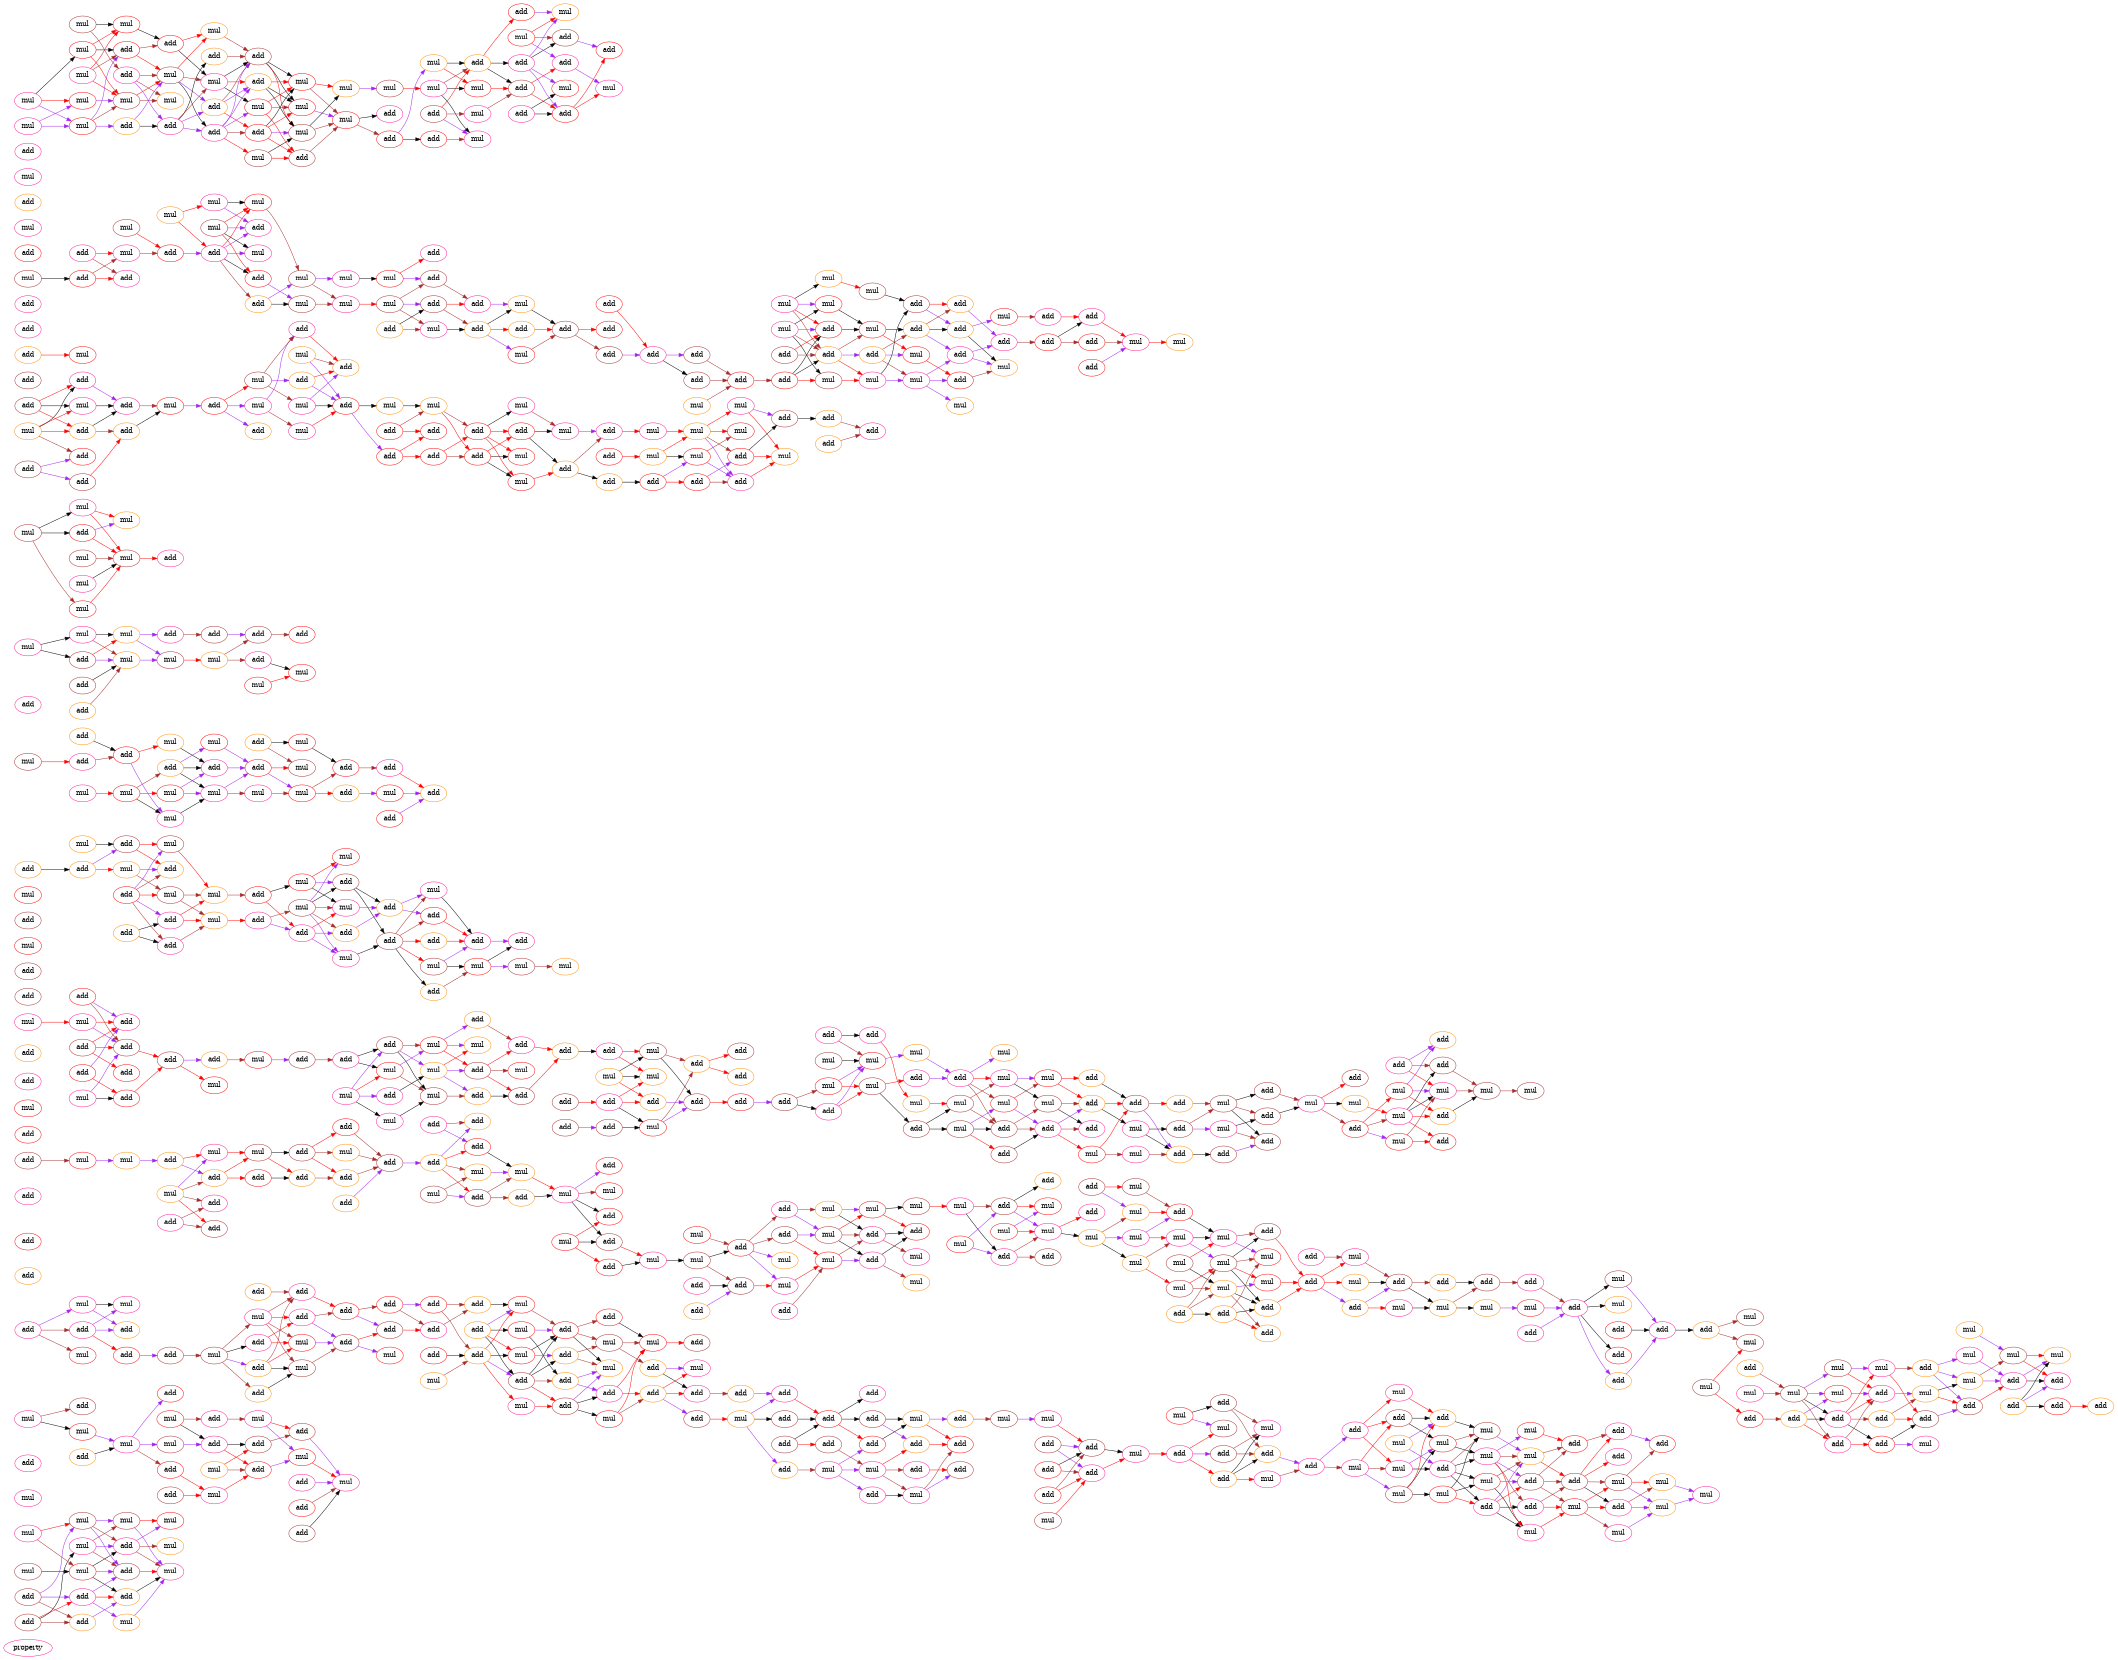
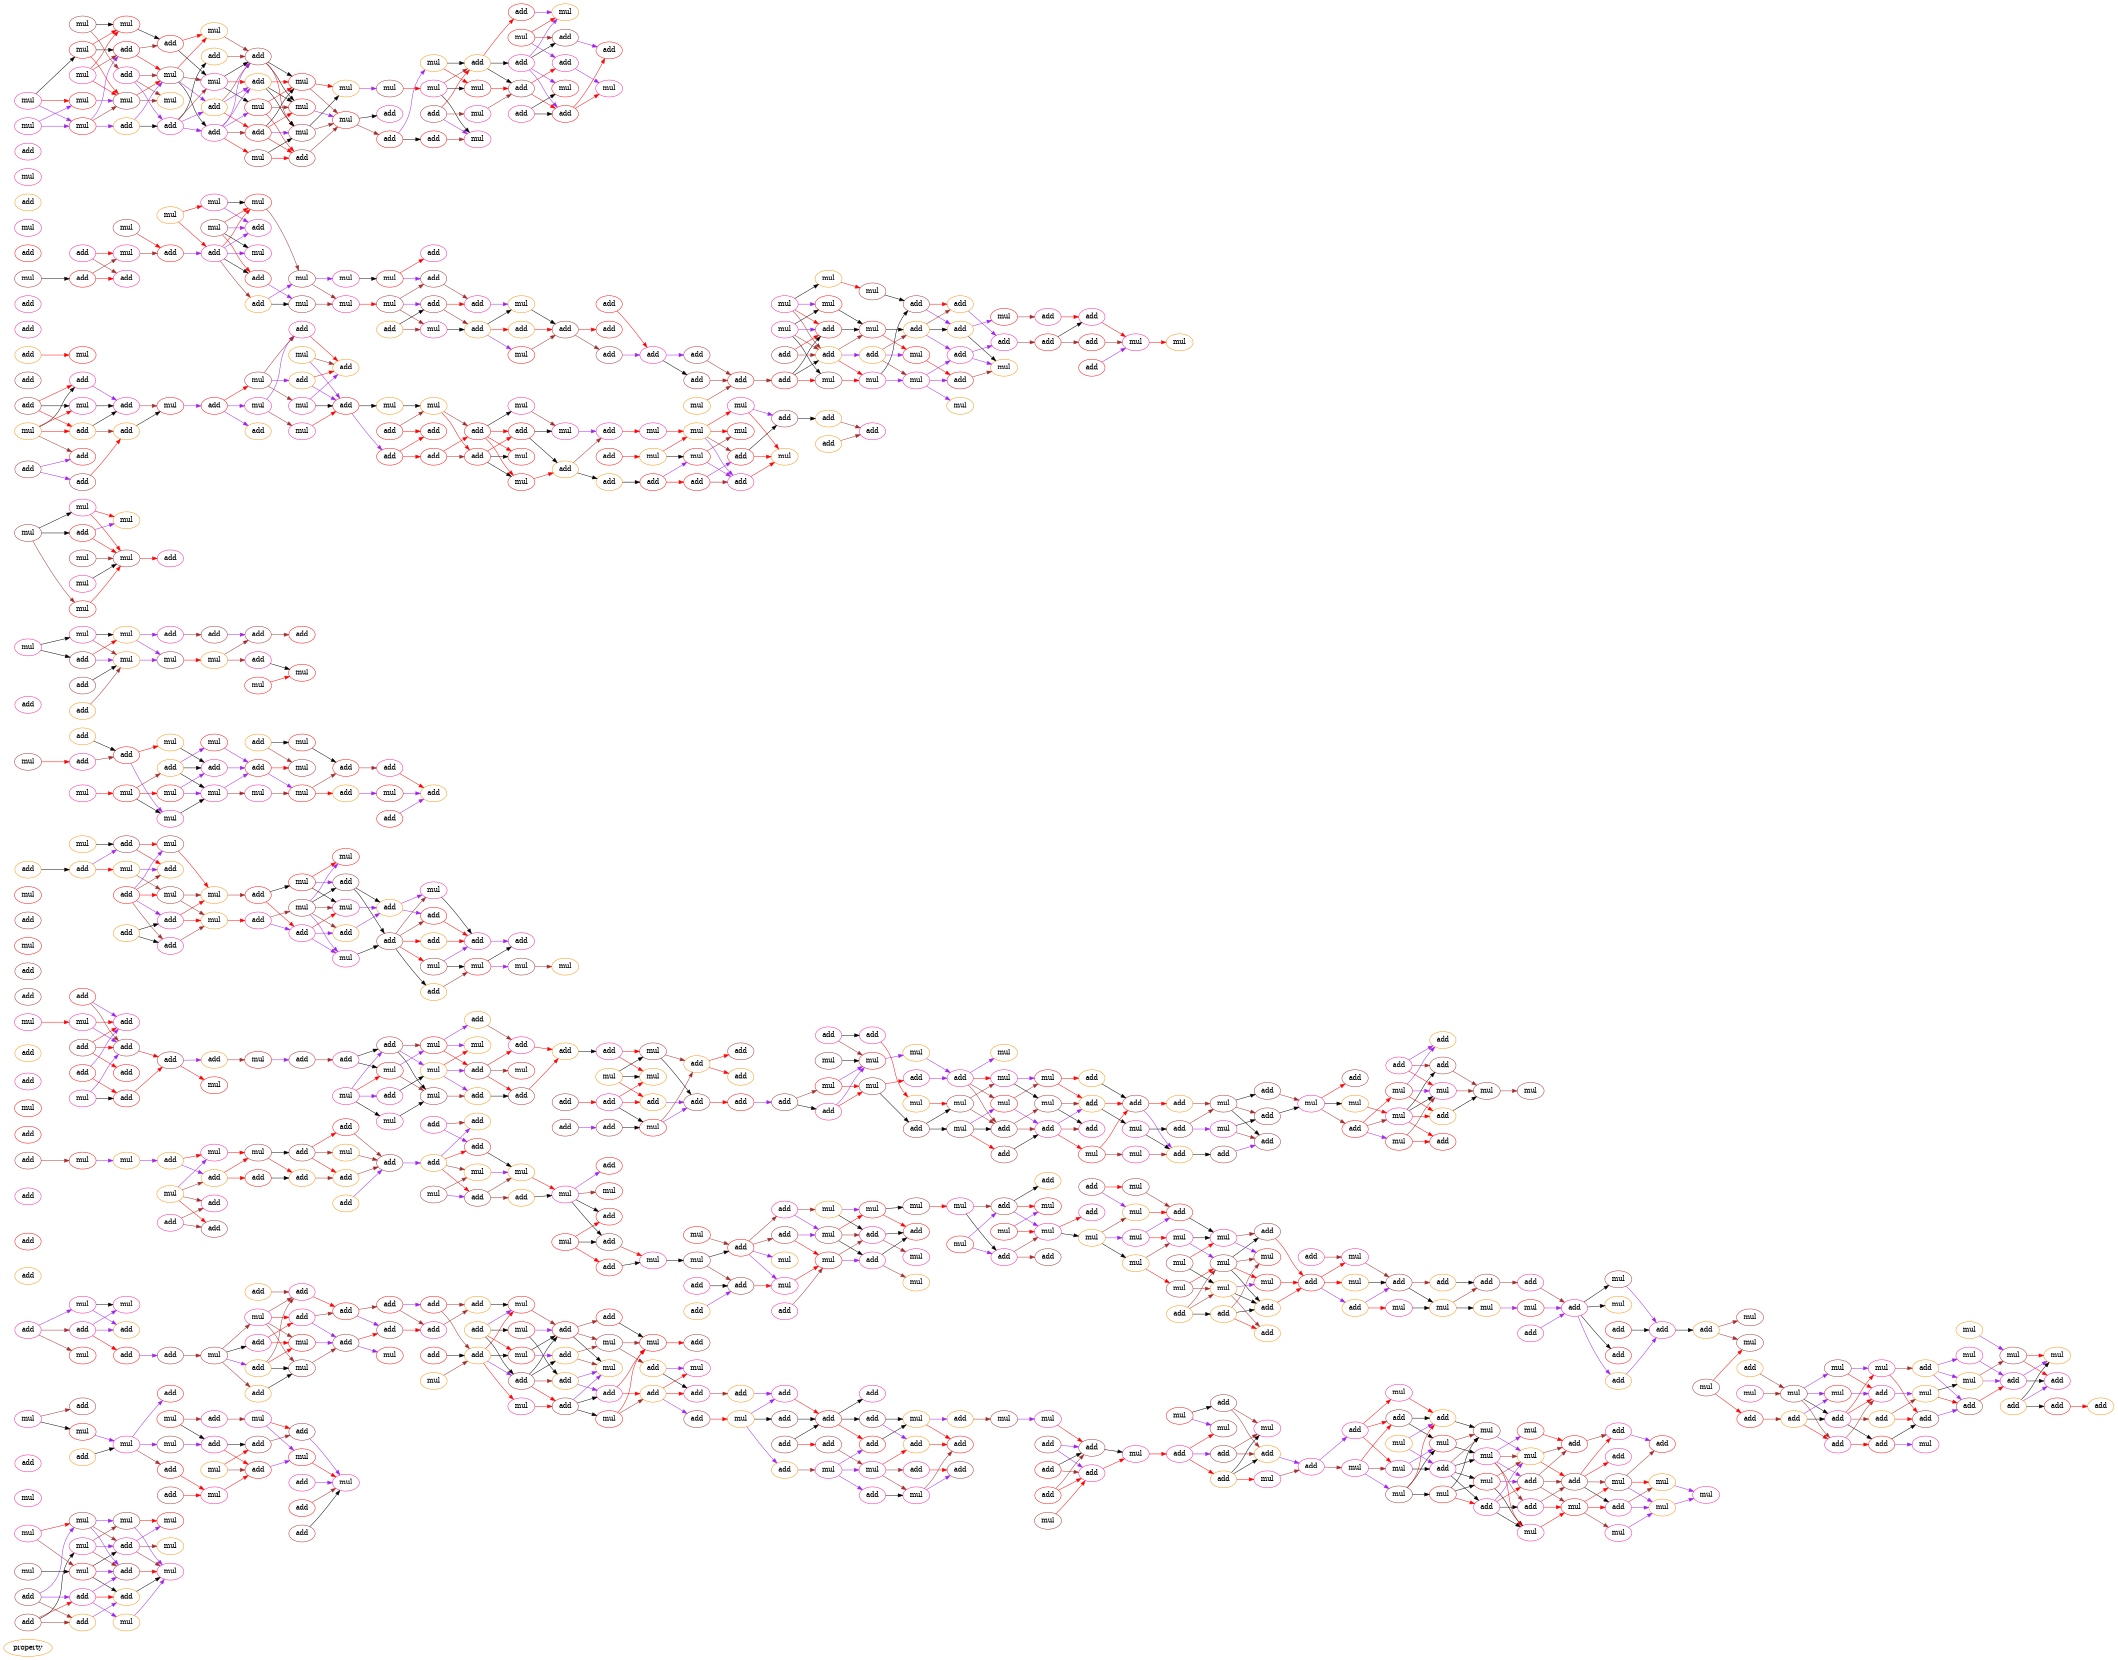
node "property": color deeppink -> darkorange
